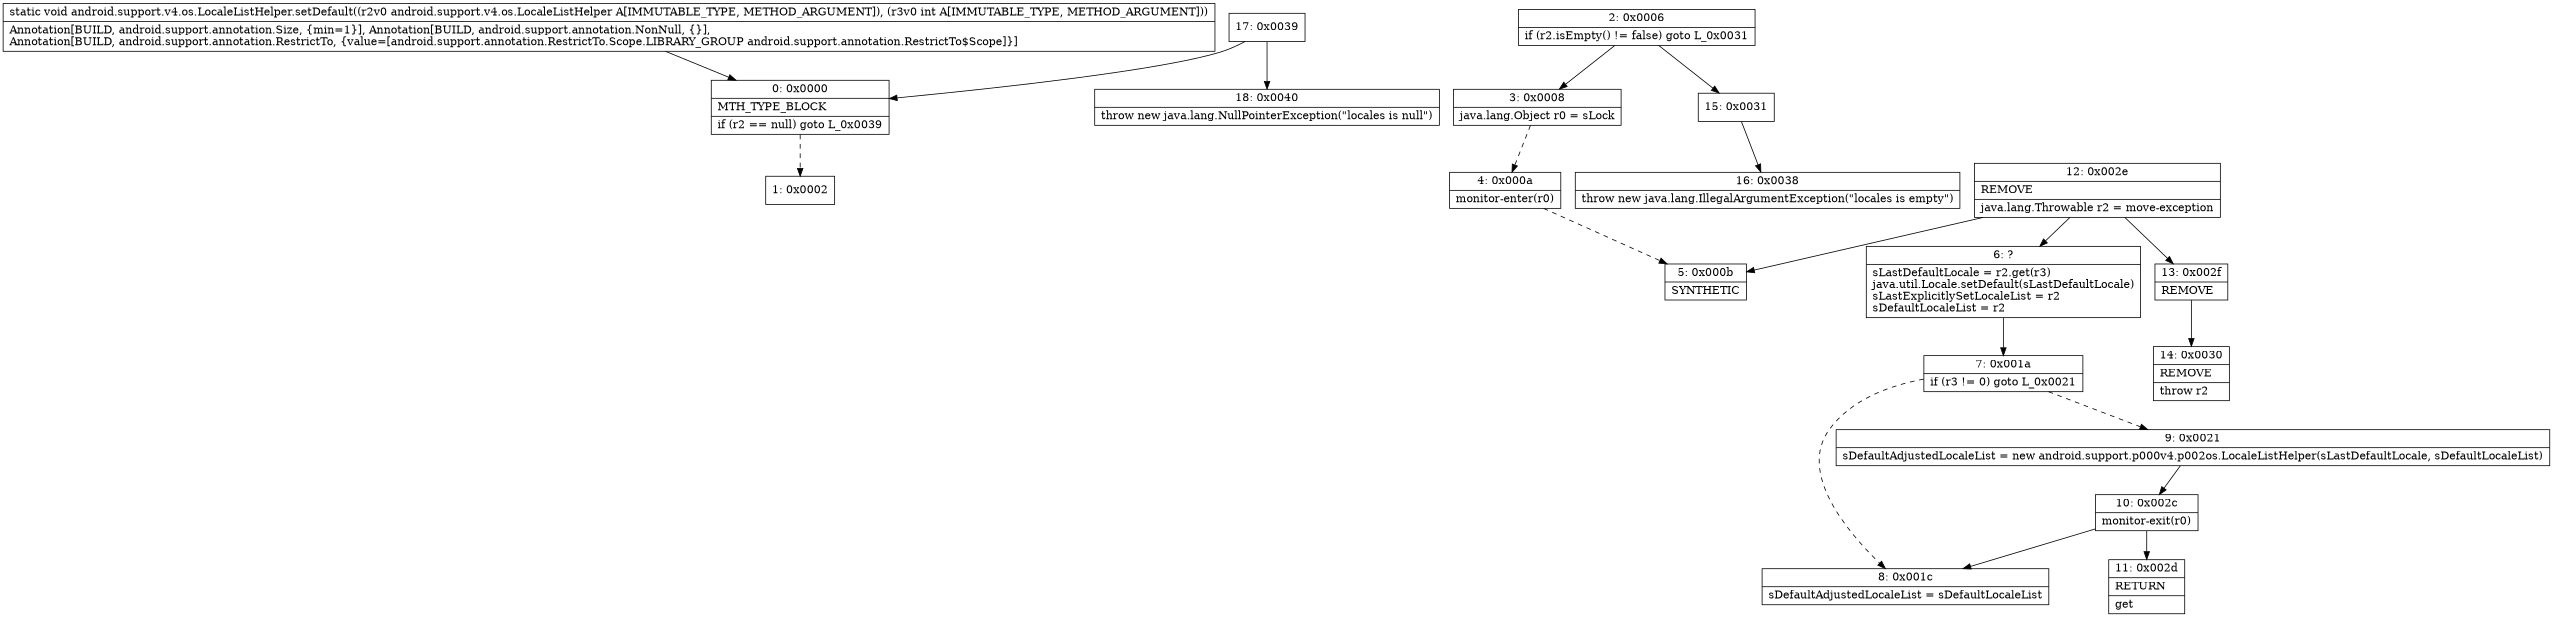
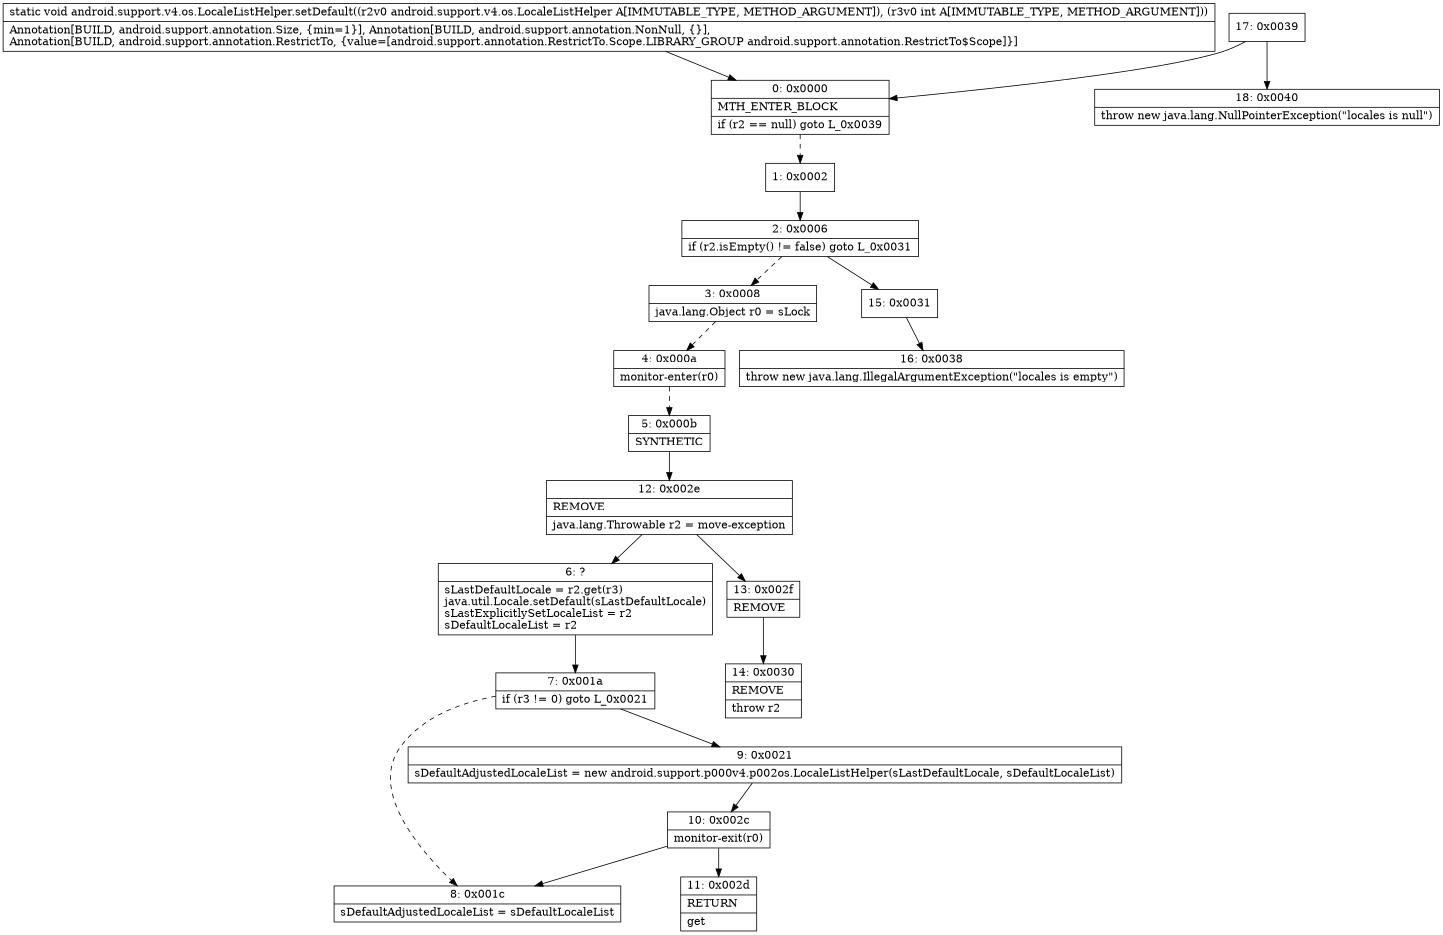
edge "2: 0x0006" -> "3: 0x0008": style solid -> dashed
node "0: 0x0000": text "MTH_TYPE_BLOCK" -> "MTH_ENTER_BLOCK"
edge "1: 0x0002" -> "2: 0x0006": added
edge "12: 0x002e" -> "5: 0x000b": reversed
edge "7: 0x001a" -> "9: 0x0021": style dashed -> solid
